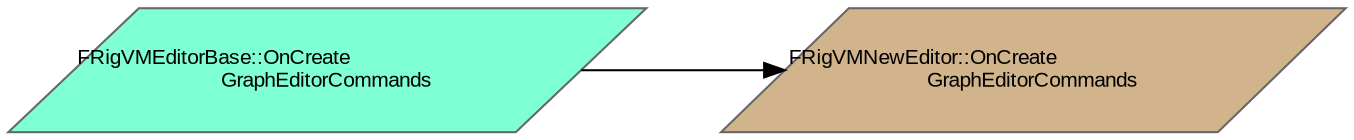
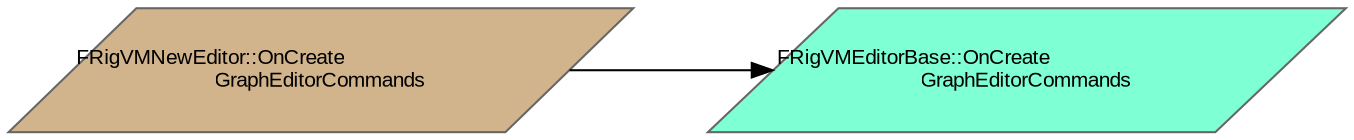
edge "FRigVMEditorBase::OnCreate GraphEditorCommands" -> "FRigVMNewEditor::OnCreate GraphEditorCommands": reversed
